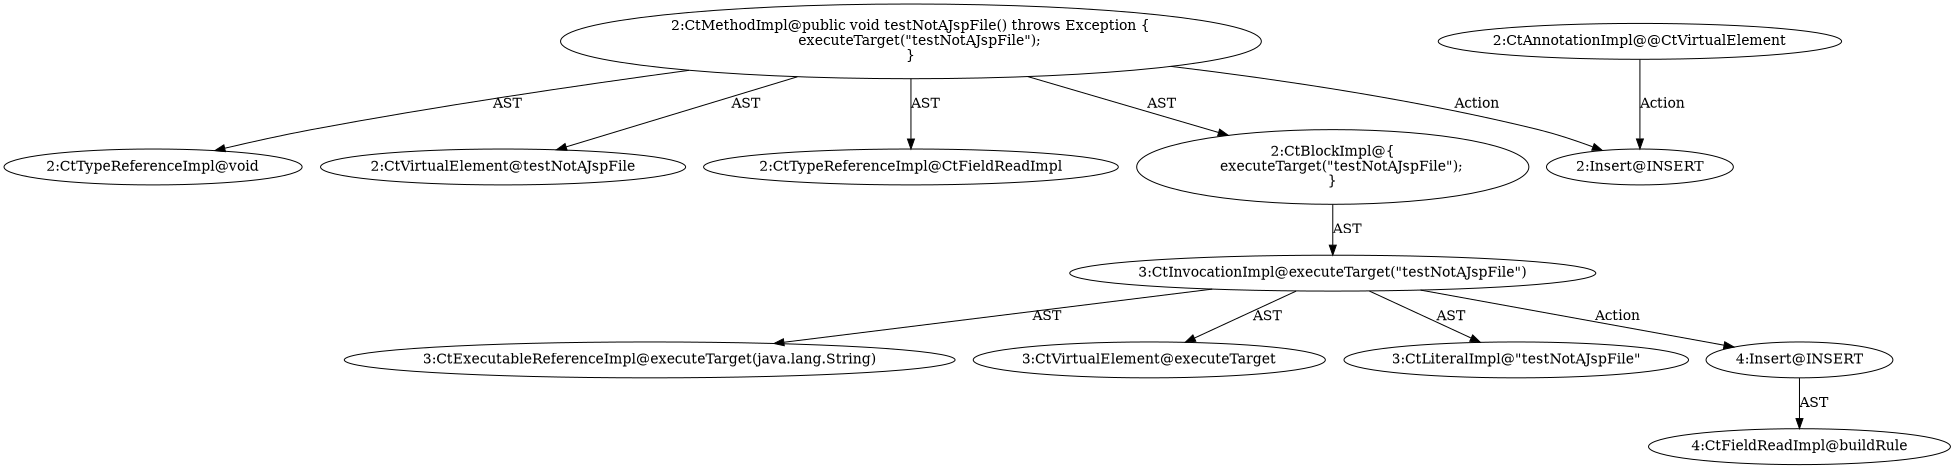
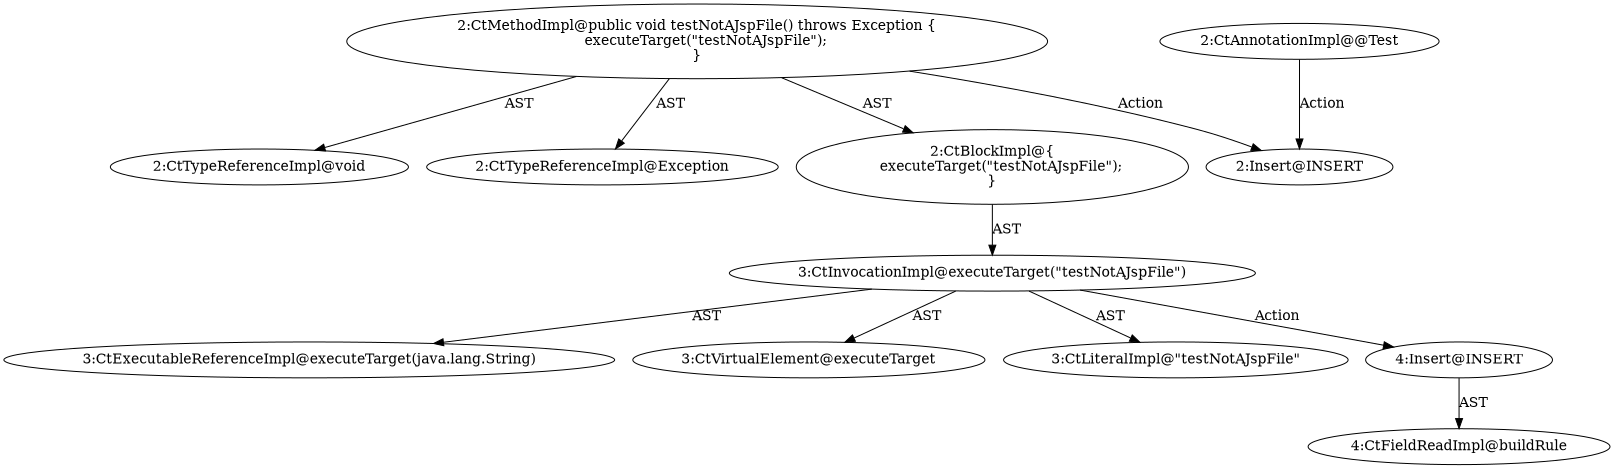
node "2:CtAnnotationImpl@@CtVirtualElement": label "2:CtAnnotationImpl@@CtVirtualElement" -> "2:CtAnnotationImpl@@Test"
node "2:CtVirtualElement@testNotAJspFile": removed
node "2:CtTypeReferenceImpl@CtFieldReadImpl": label "2:CtTypeReferenceImpl@CtFieldReadImpl" -> "2:CtTypeReferenceImpl@Exception"
